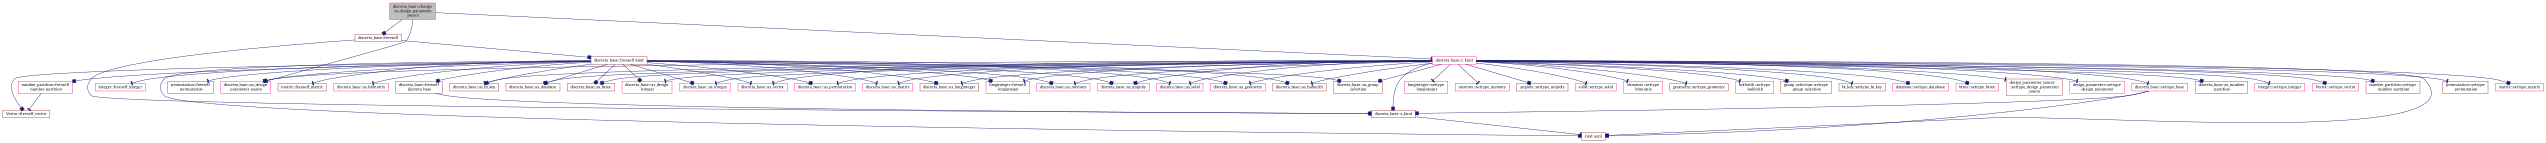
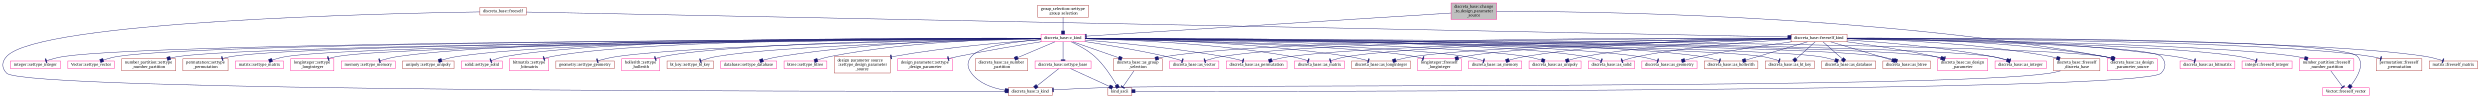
edge "discreta_base::change _to_design_parameter _source" -> "discreta_base::freeself": removed
edge "discreta_base::c_kind" -> "group_selection::settype _group_selection": reversed
node "discreta_base::as_design _integer": label "discreta_base::as_design _integer" -> "discreta_base::as_design _parameter"
node "Vector::freeself_vector": color brown -> deeppink
edge "discreta_base::s_kind" -> "kind_ascii": now "discreta_base::as_group _selection" -> "kind_ascii"
